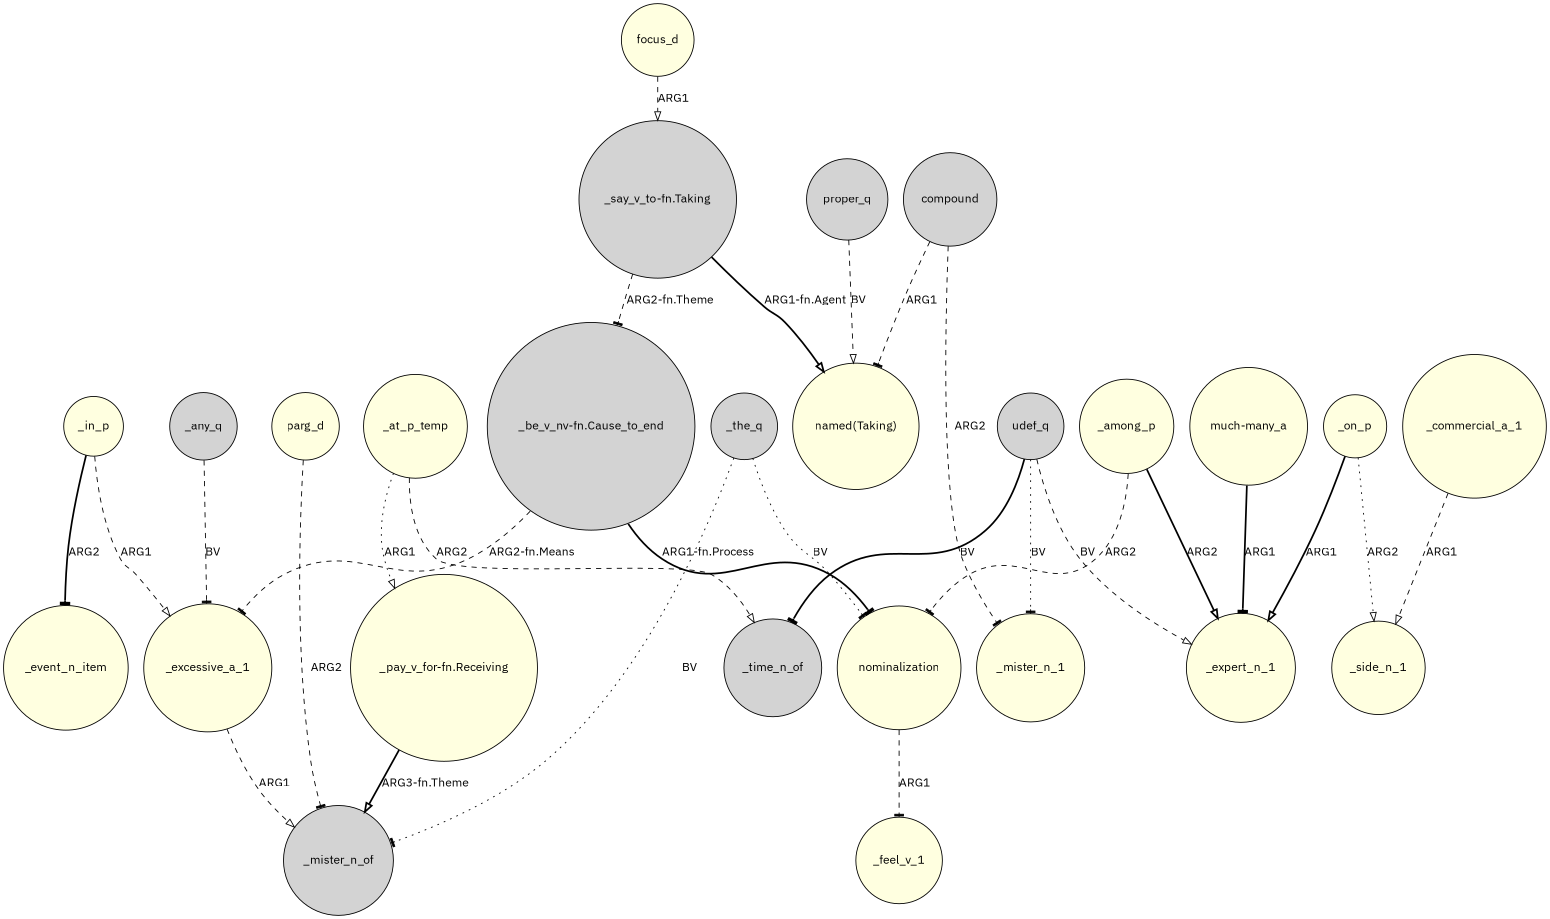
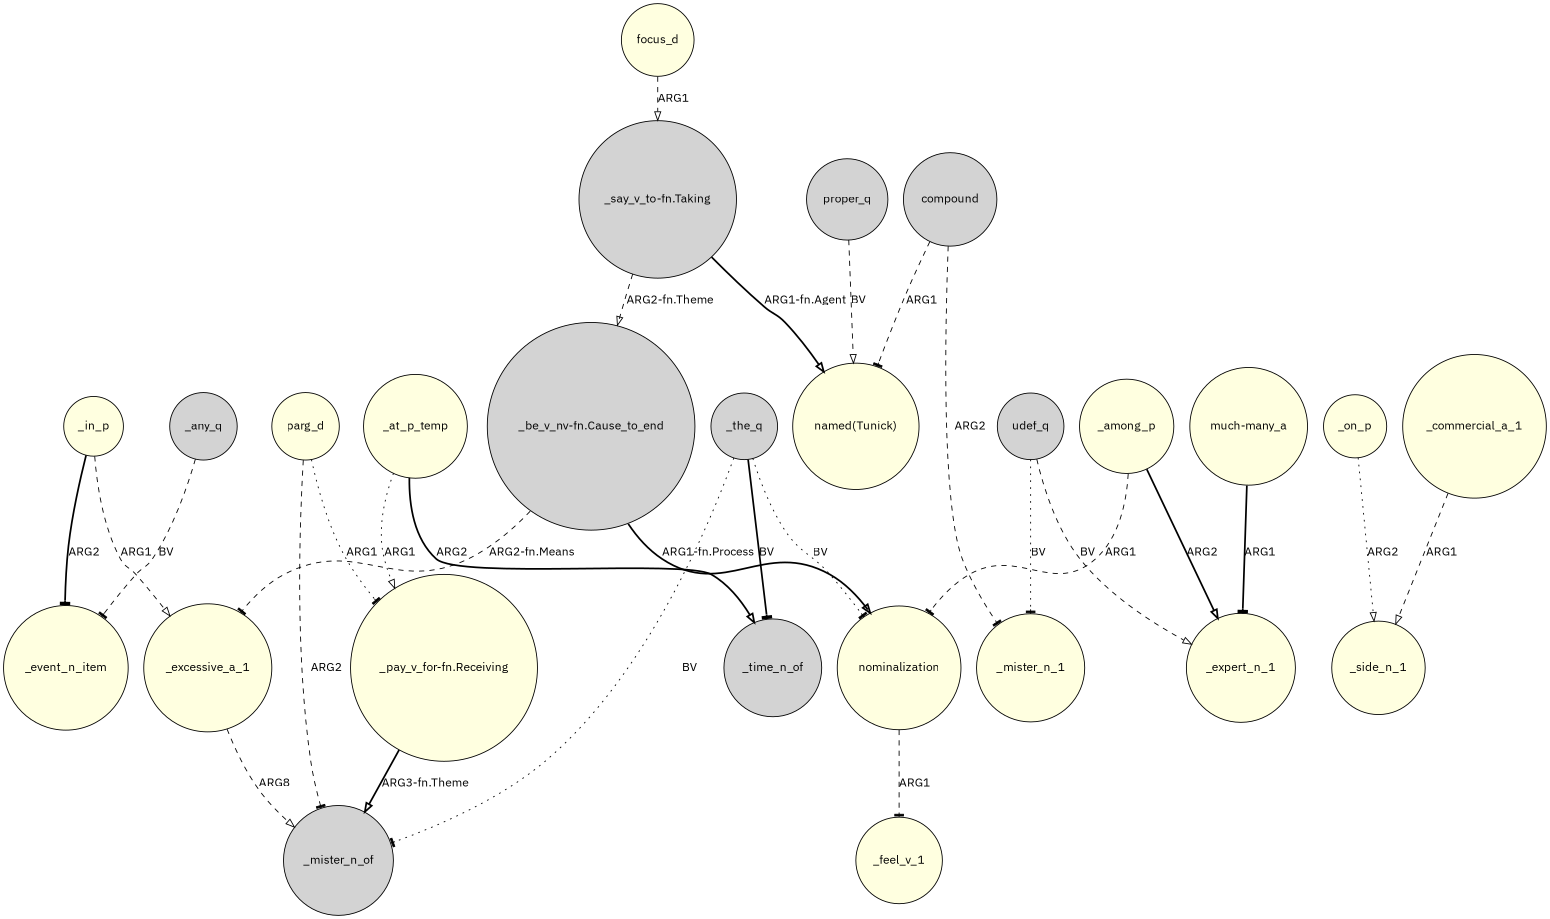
edge "_say_v_to-fn.Taking" -> "_be_v_nv-fn.Cause_to_end": arrowhead tee -> onormal
node "named(Taking)": label "named(Taking)" -> "named(Tunick)"
edge "_any_q" -> "_excessive_a_1": now "_any_q" -> "_event_n_item"
edge "parg_d" -> "_pay_v_for-fn.Receiving": added, label "ARG1"
edge "_on_p" -> "_expert_n_1": removed, label "ARG1"
edge "_among_p" -> "nominalization": label "ARG2" -> "ARG1"
edge "udef_q" -> "_time_n_of": now "_the_q" -> "_time_n_of"
edge "_be_v_nv-fn.Cause_to_end" -> "nominalization": arrowhead tee -> onormal
edge "_at_p_temp" -> "_time_n_of": style dashed -> bold
edge "_excessive_a_1" -> "_mister_n_of": label "ARG1" -> "ARG8"
